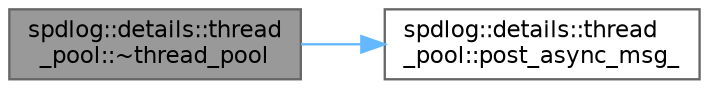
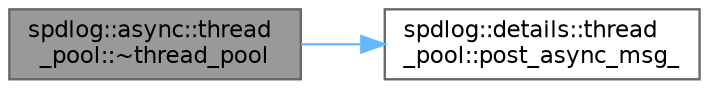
node "spdlog::details::thread _pool::~thread_pool": label "spdlog::details::thread _pool::~thread_pool" -> "spdlog::async::thread _pool::~thread_pool"
